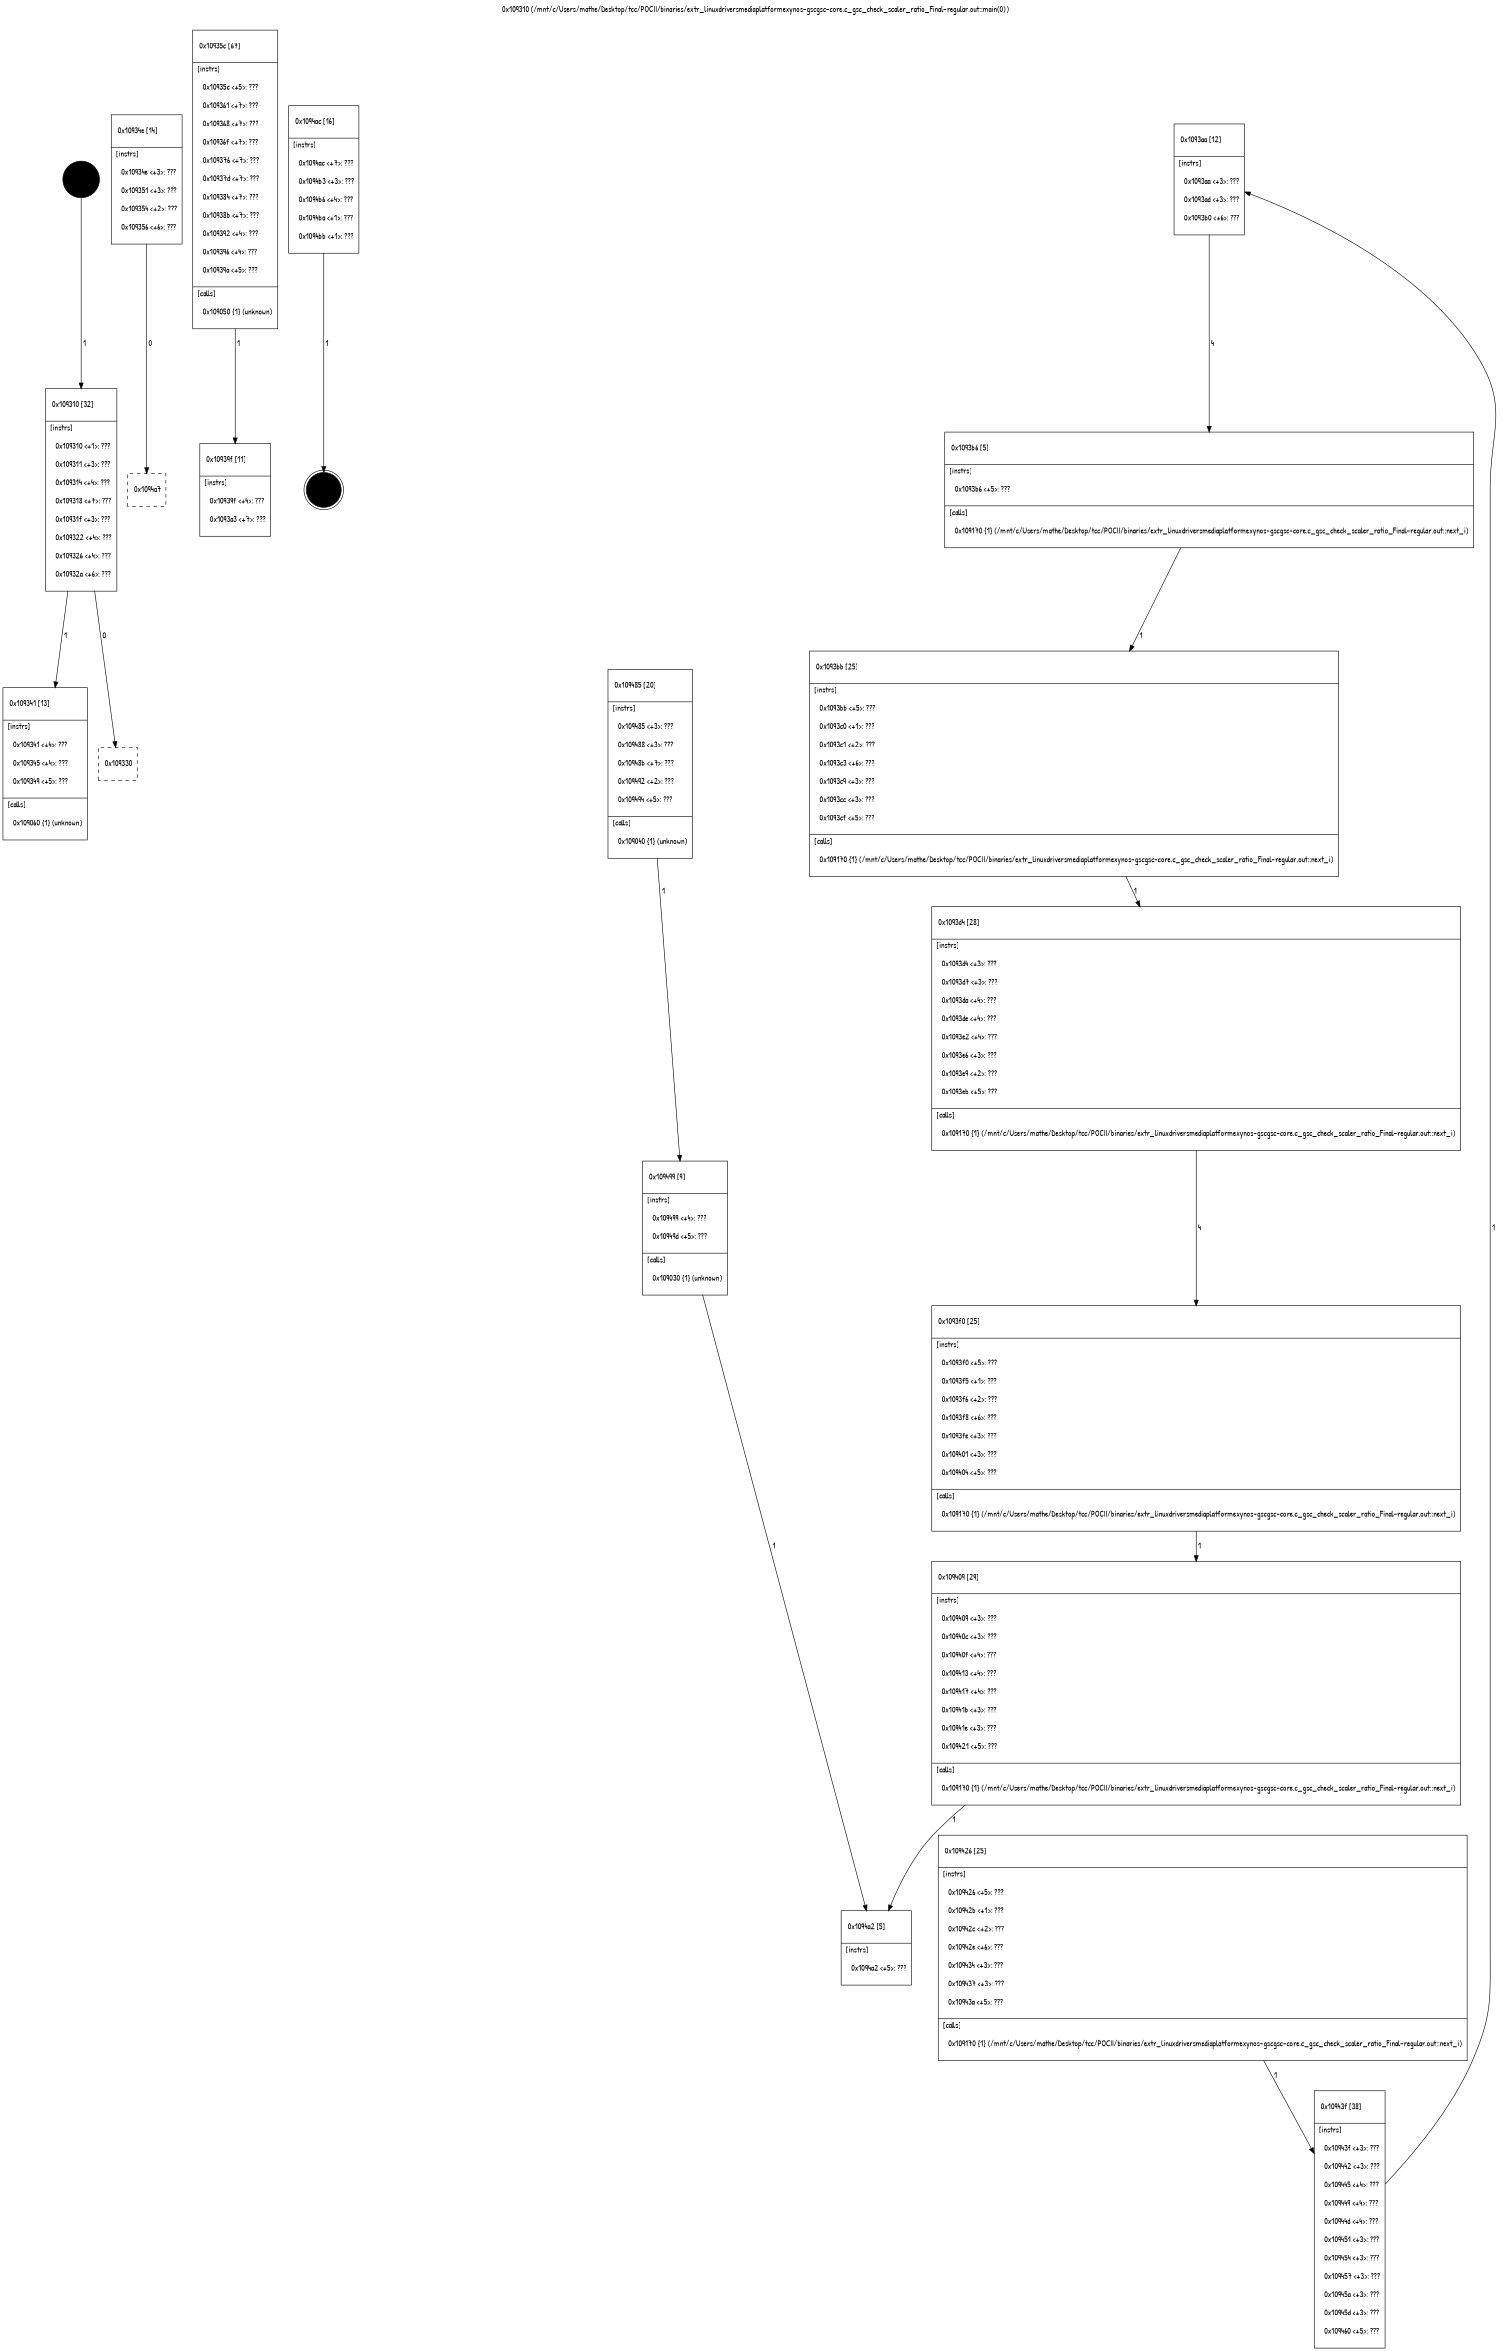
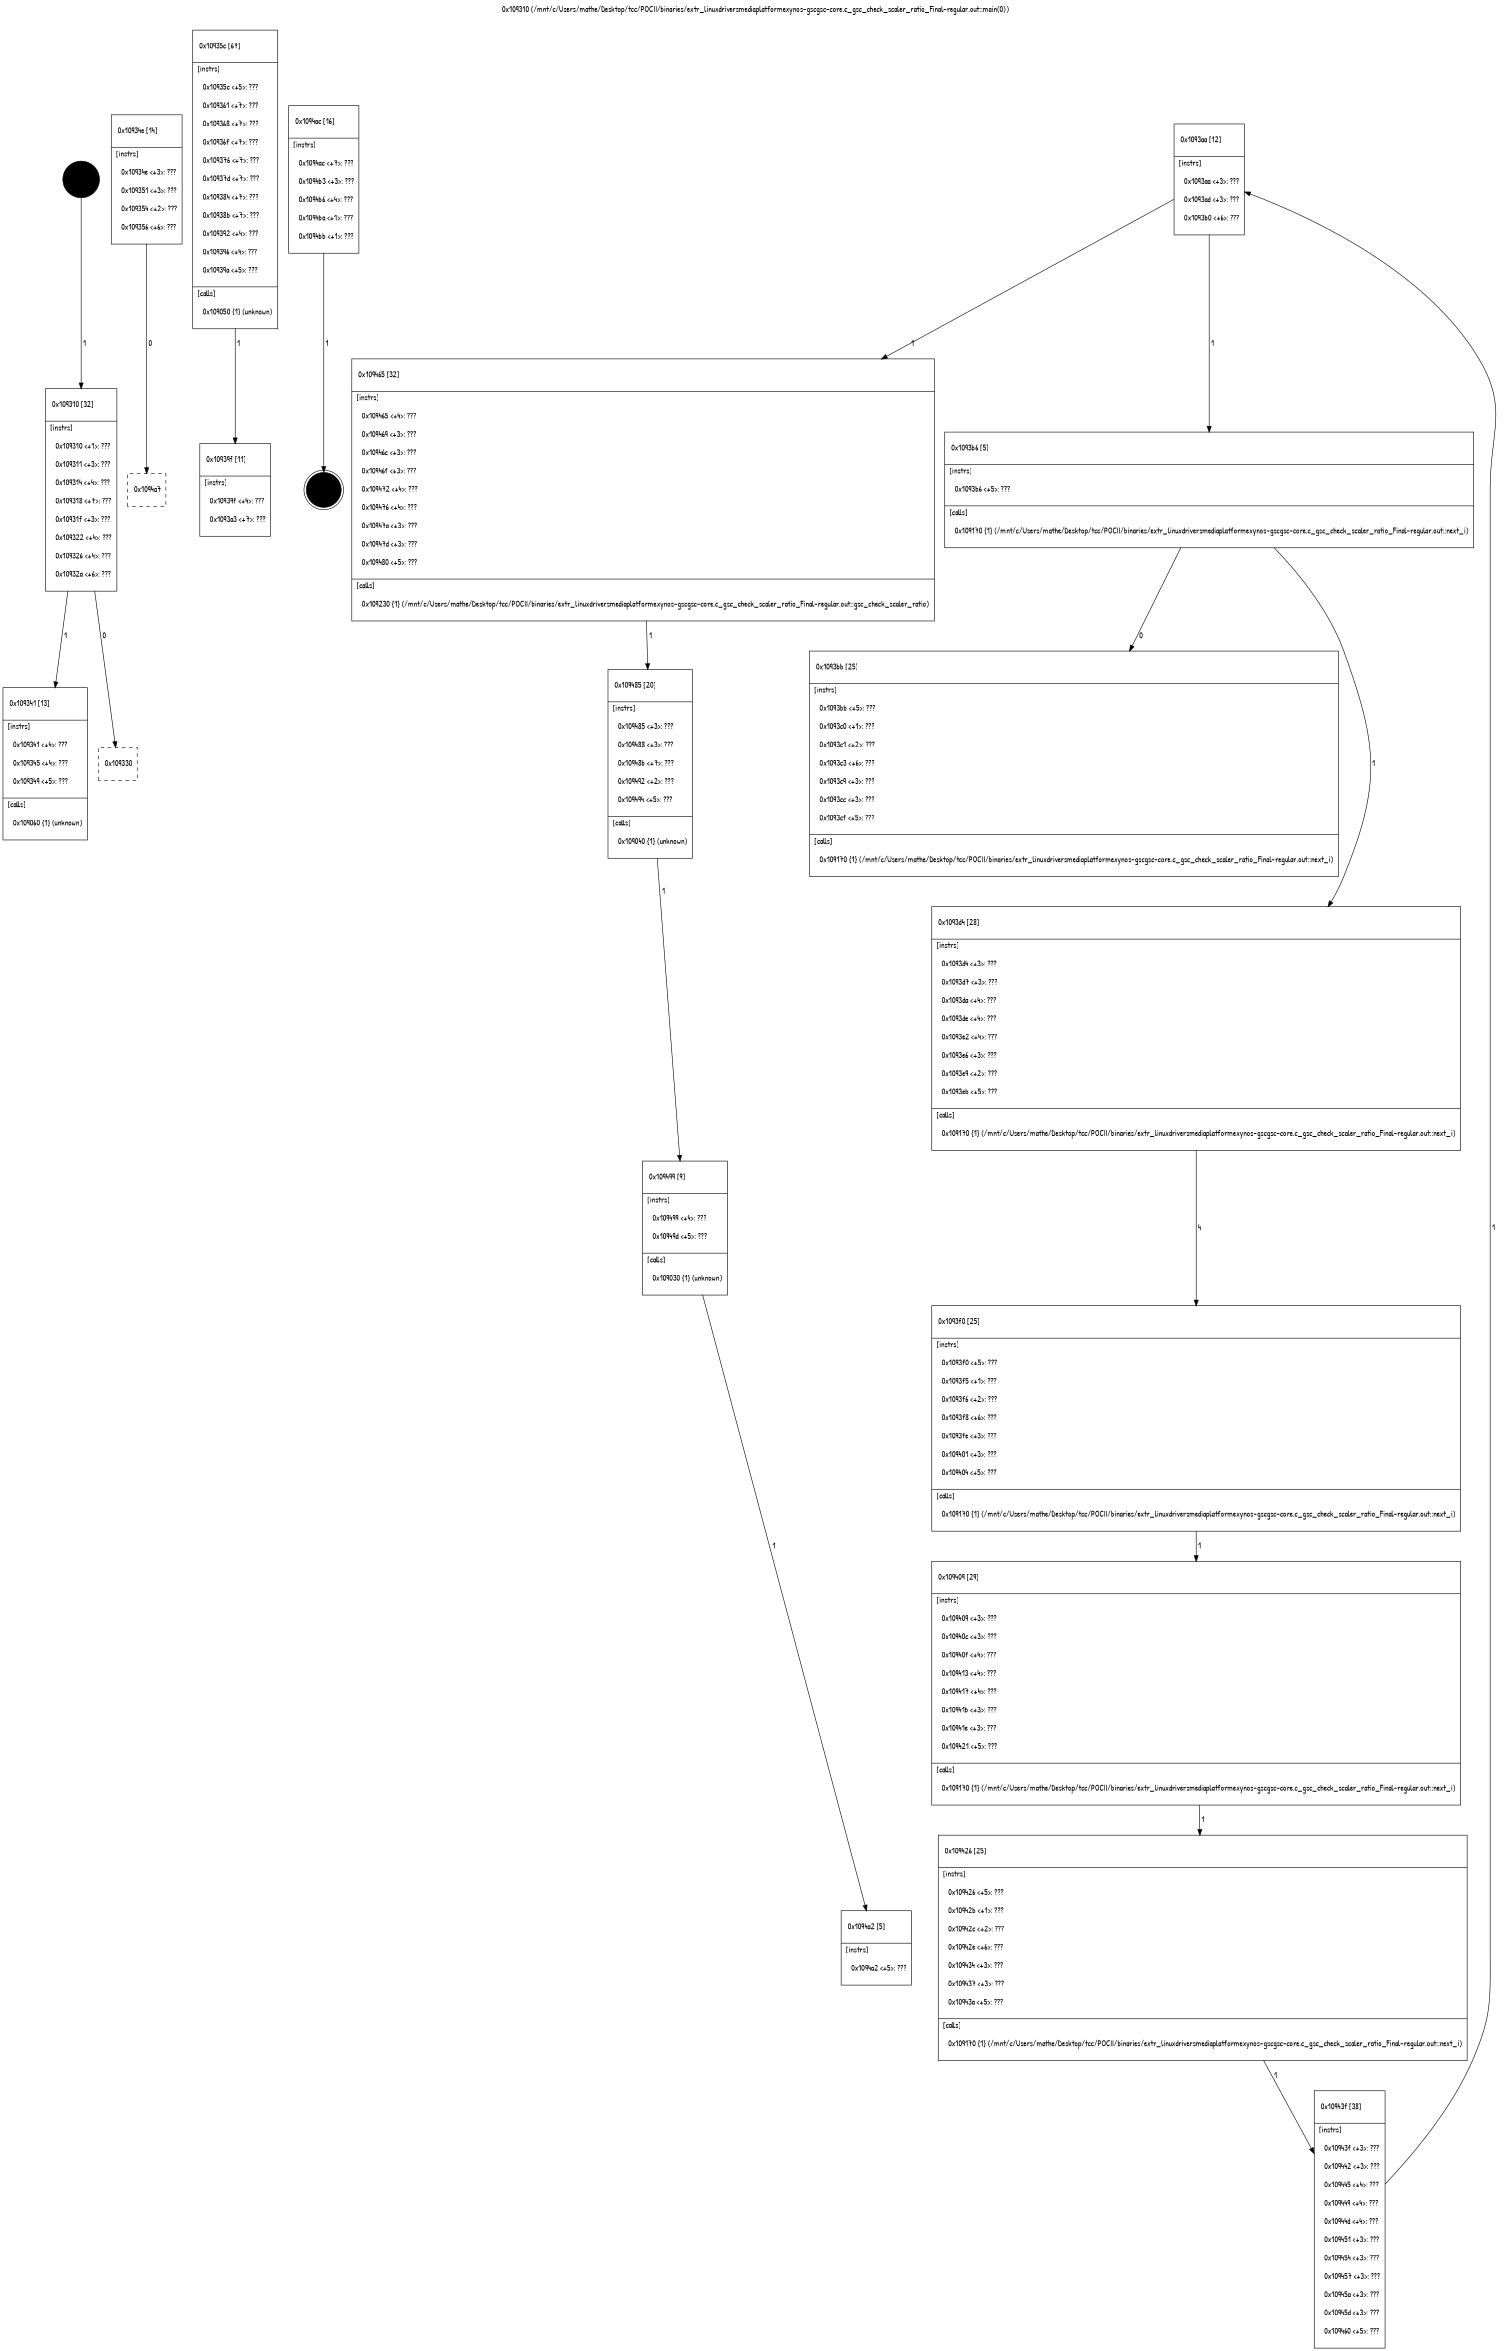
edge "0x1093aa [12]" -> "0x1093b6 [5]": label " 4" -> " 1"
node "0x109465 [32]": added
edge "0x1093b6 [5]" -> "0x1093bb [25]": label " 1" -> " 0"
edge "0x1093bb [25]" -> "0x1093d4 [28]": now "0x1093b6 [5]" -> "0x1093d4 [28]"
edge "0x109409 [29]" -> "0x1094a2 [5]": now "0x109409 [29]" -> "0x109426 [25]"
